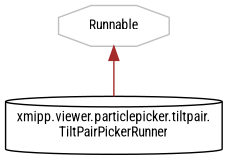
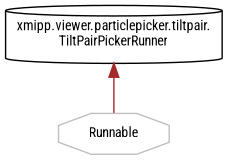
edge "xmipp.viewer.particlepicker.tiltpair. TiltPairPickerRunner" -> "Runnable": reversed
